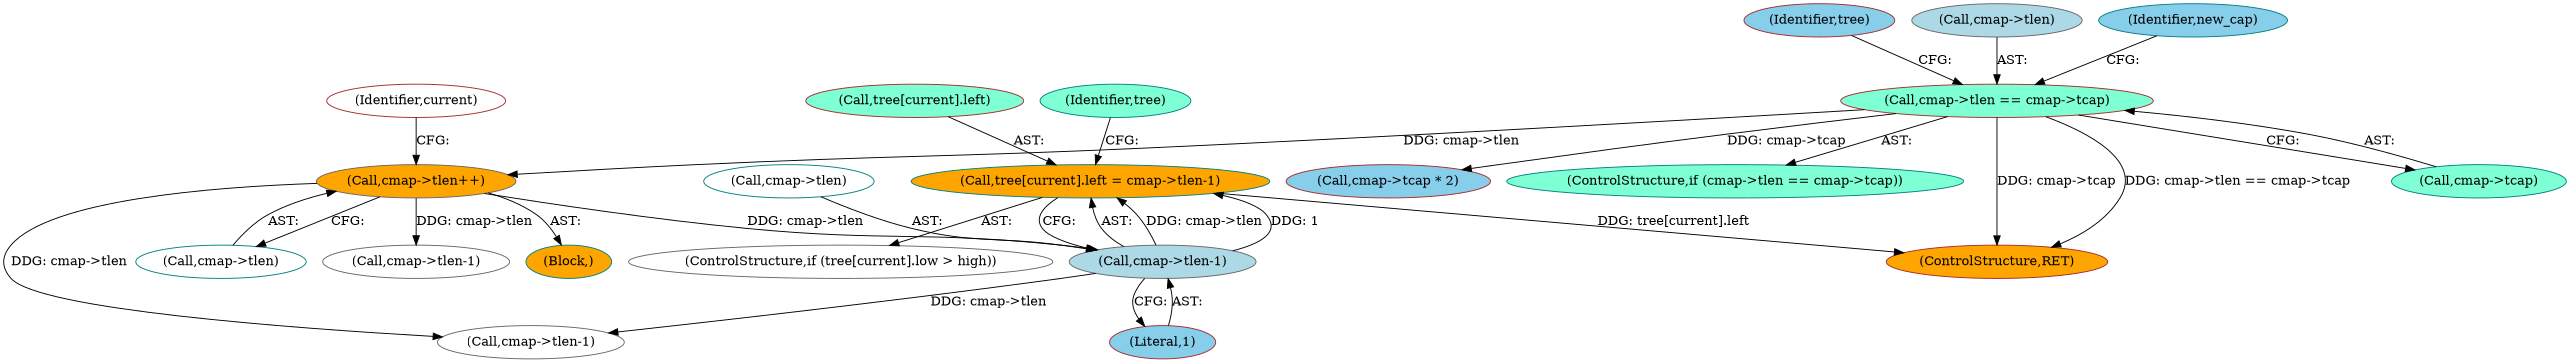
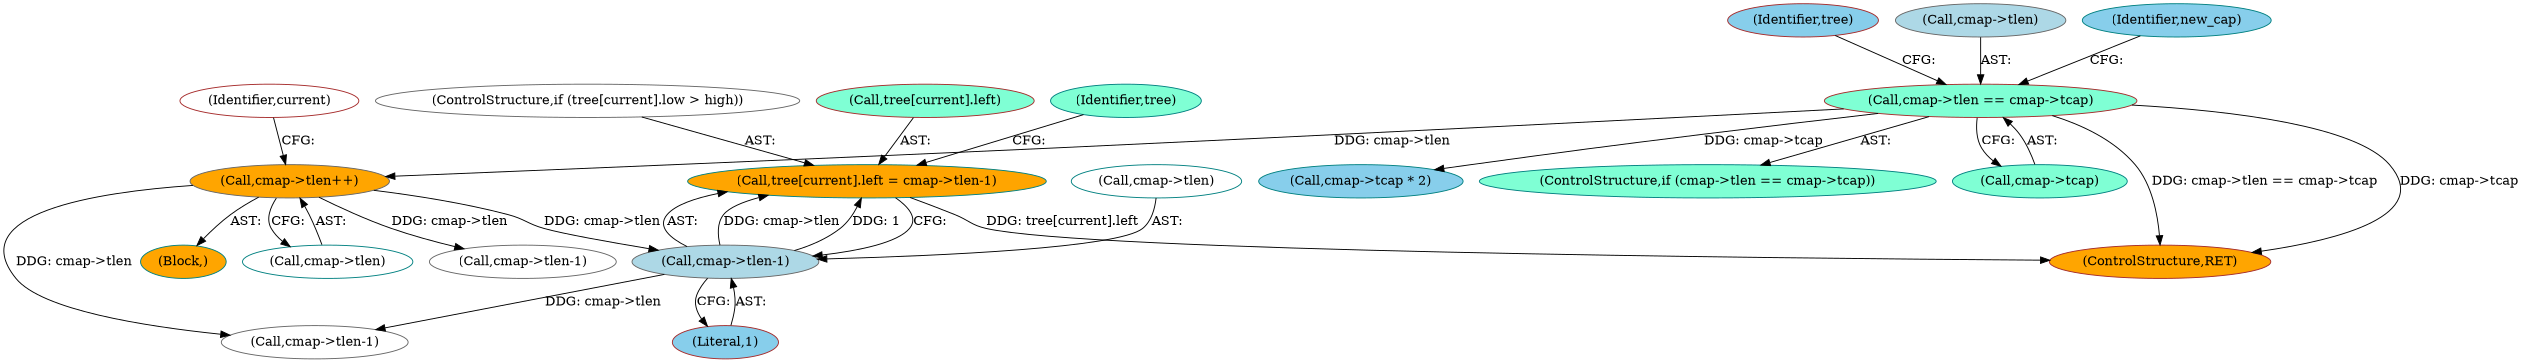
node "(Call,cmap->tcap * 2)": color brown -> teal
edge "(Call,tree[current].left = cmap->tlen-1)" -> "(ControlStructure,if (tree[current].low > high))": reversed
